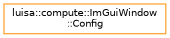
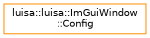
node "luisa::compute::ImGuiWindow ::Config": label "luisa::compute::ImGuiWindow ::Config" -> "luisa::luisa::ImGuiWindow ::Config"
